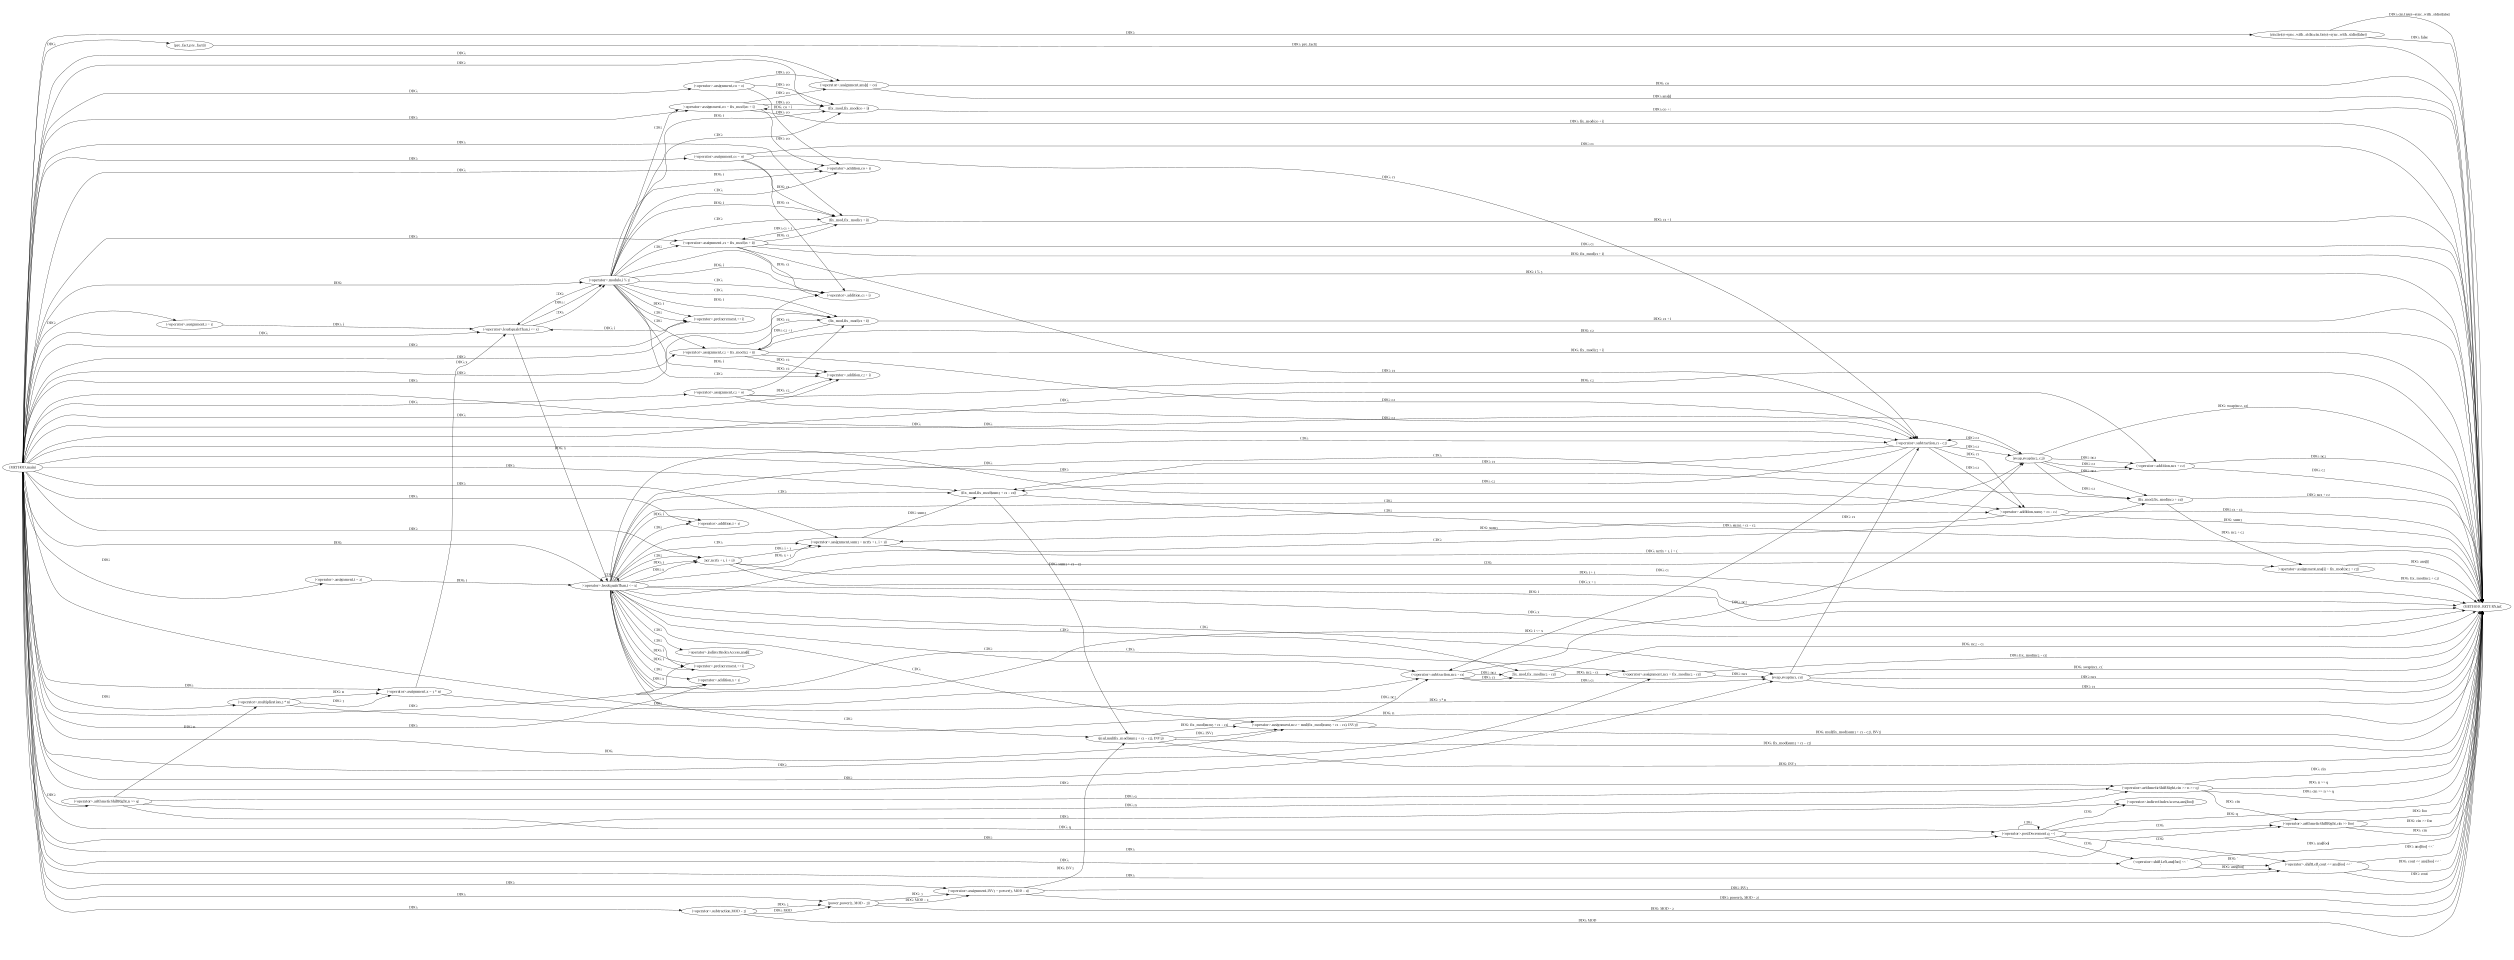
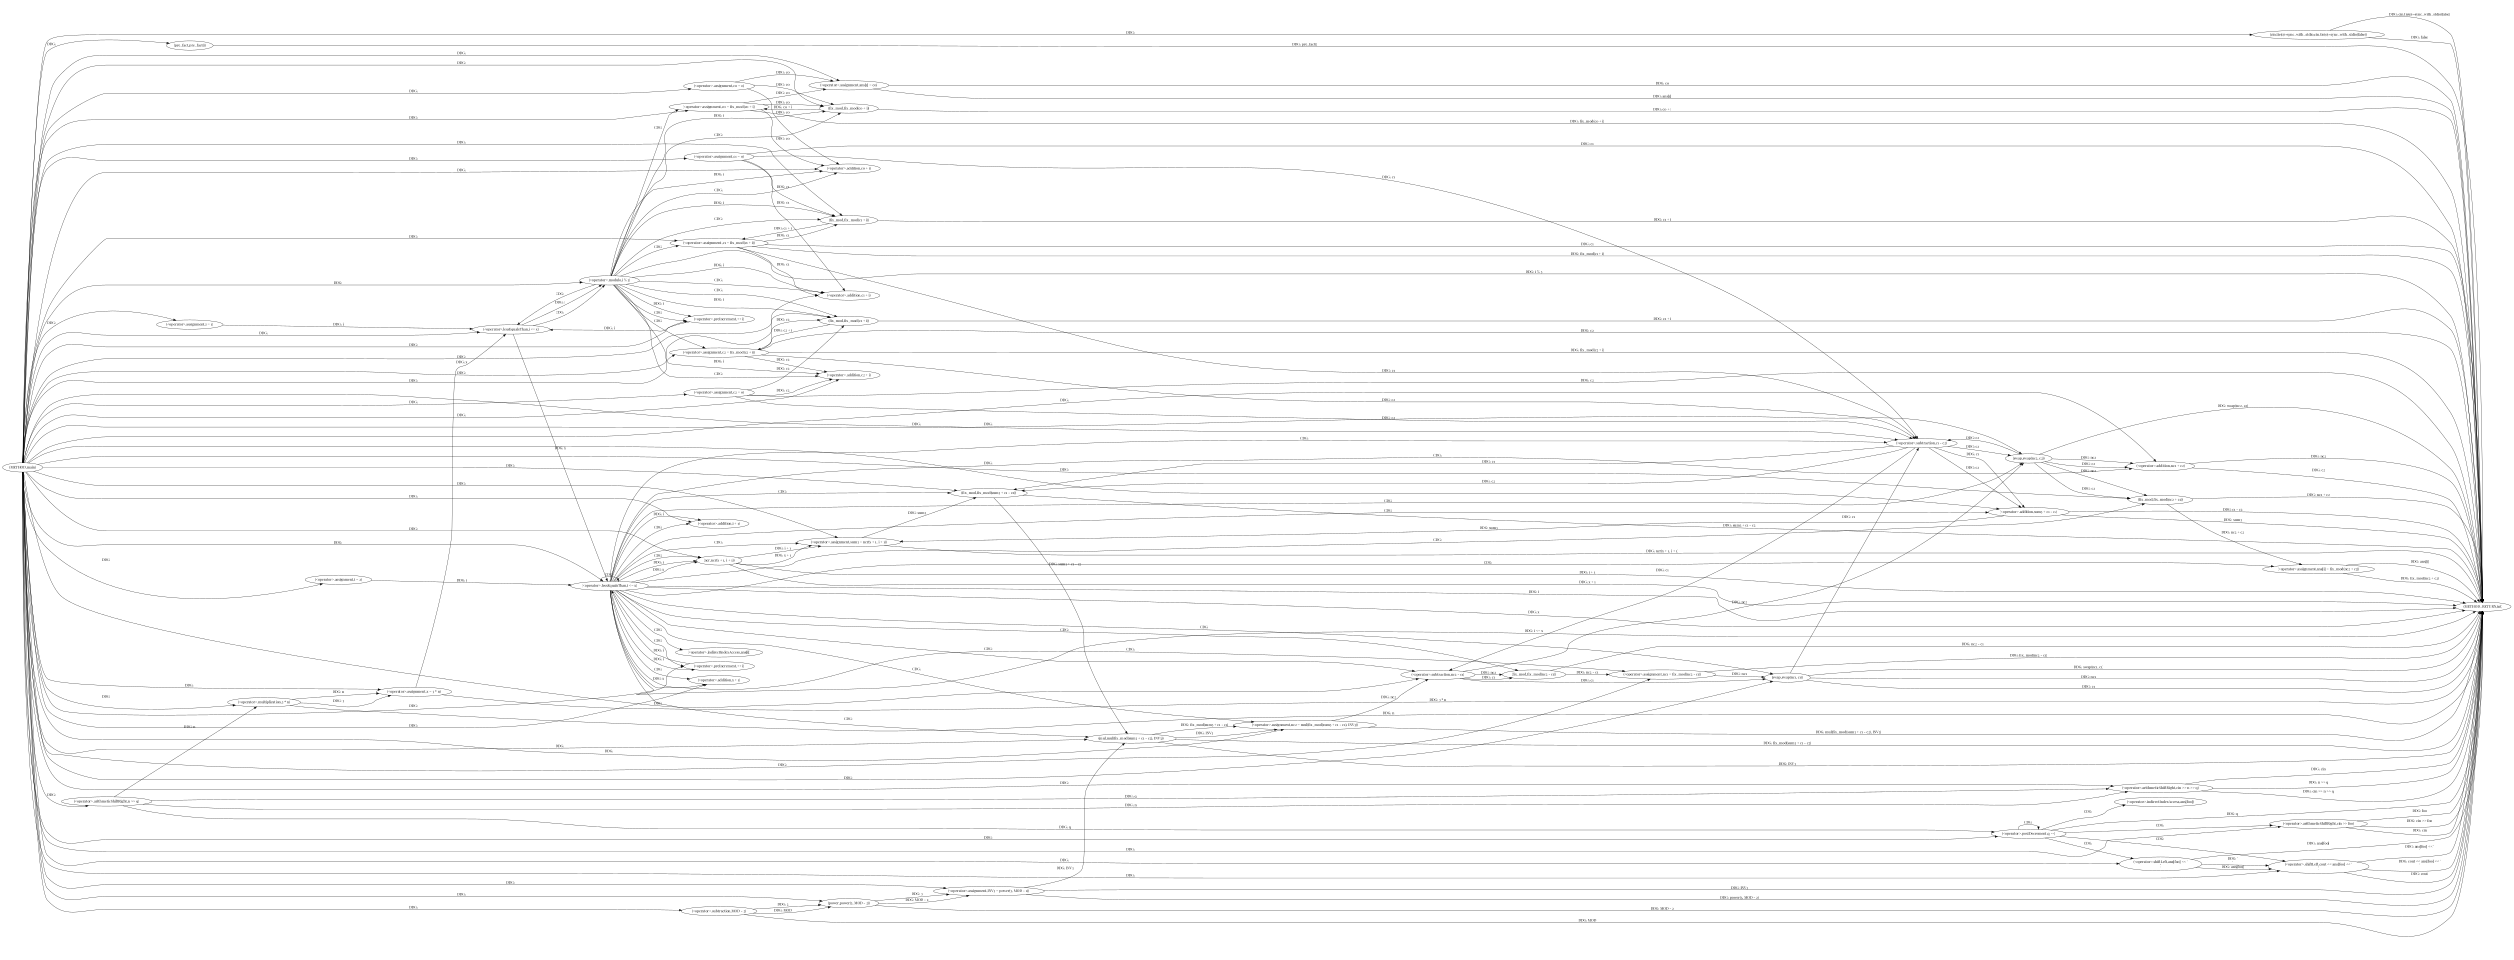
edge "(<operator>.arithmeticShiftRight,cin >> n >> q)" -> "(<operator>.arithmeticShiftRight,cin >> foo)": removed, label "DDG: cin"
edge "(METHOD,main)" -> "(<operator>.indirectIndexAccess,ans[foo])": now "(METHOD,main)" -> "(mul,mul(fix_mod(sum3 + c1 - c2), INV3))"
